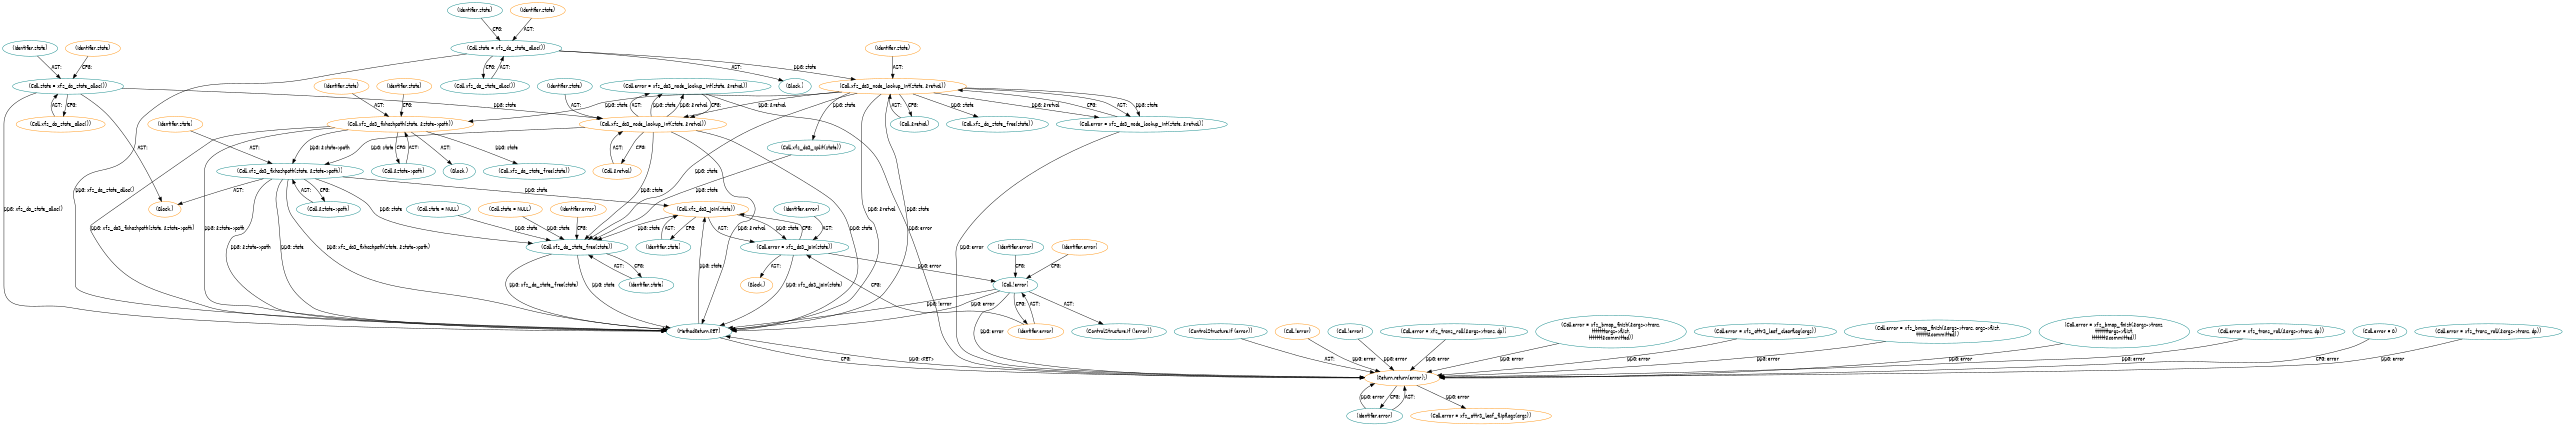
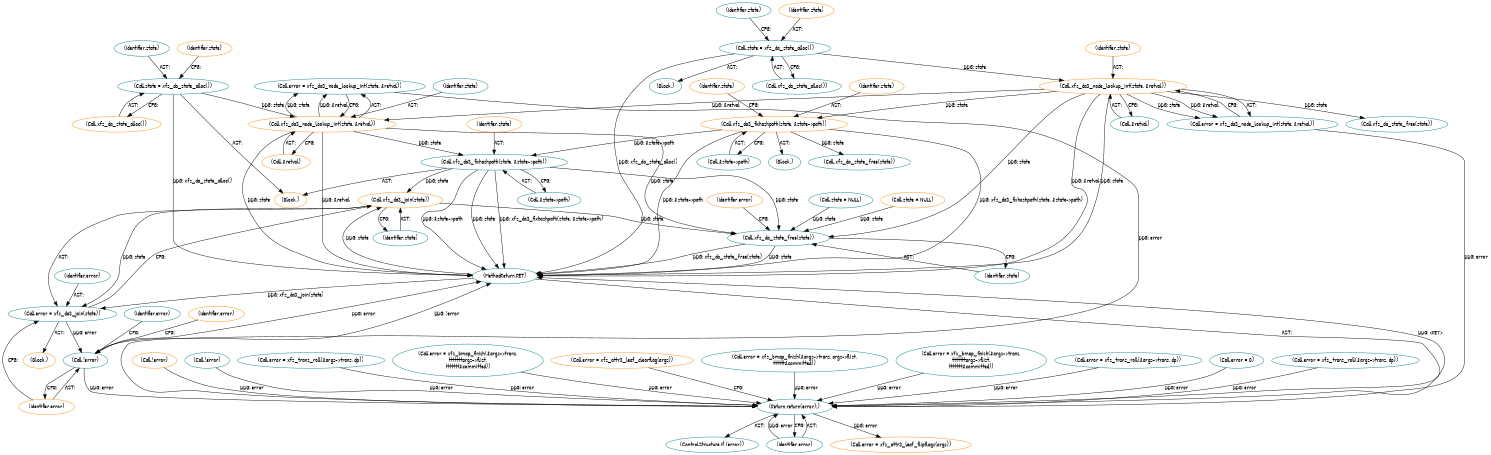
node "(Call,xfs_da3_split(state))": removed
edge "(Call,error = xfs_da3_join(state))" -> "(MethodReturn,RET)": reversed
node "(ControlStructure,if (!error))": removed
node "(Call,error = xfs_attr3_leaf_clearflag(args))": color teal -> darkorange
edge "(ControlStructure,if (error))" -> "(Return,return(error);)": reversed
edge "(MethodReturn,RET)" -> "(Return,return(error);)": label "CFG: " -> "AST: "
edge "(Call,error = xfs_attr3_leaf_clearflag(args))" -> "(Return,return(error);)": label "DDG: error" -> "CFG: "
edge "(Call,error = 0)" -> "(Return,return(error);)": label "CFG: error" -> "DDG: error"
node "(Return,return(error);)": color darkorange -> teal
